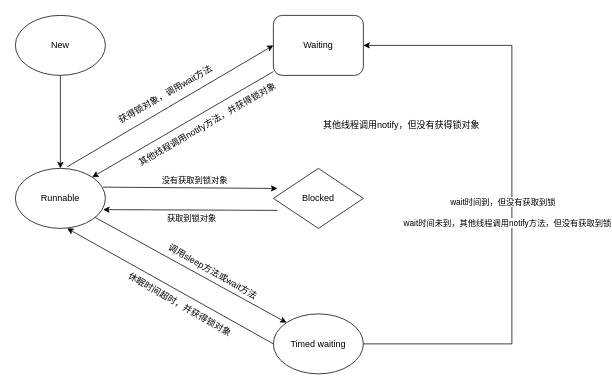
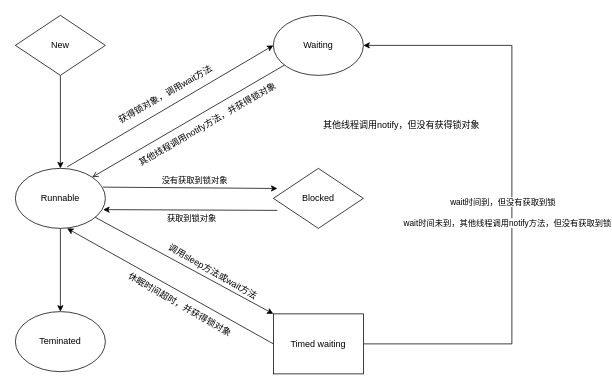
node "New": shape ellipse -> diamond
node "Waiting": shape rounded rectangle -> ellipse
edge "Waiting" -> "Runnable": arrowhead classic -> open
edge "Runnable" -> "Teminated": added
node "Teminated": added
node "Timed waiting": shape ellipse -> rectangle
